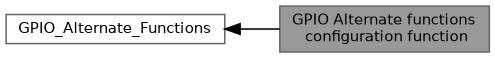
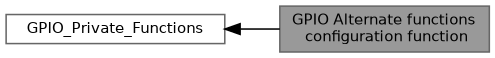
node "GPIO_Alternate_Functions": label "GPIO_Alternate_Functions" -> "GPIO_Private_Functions"
